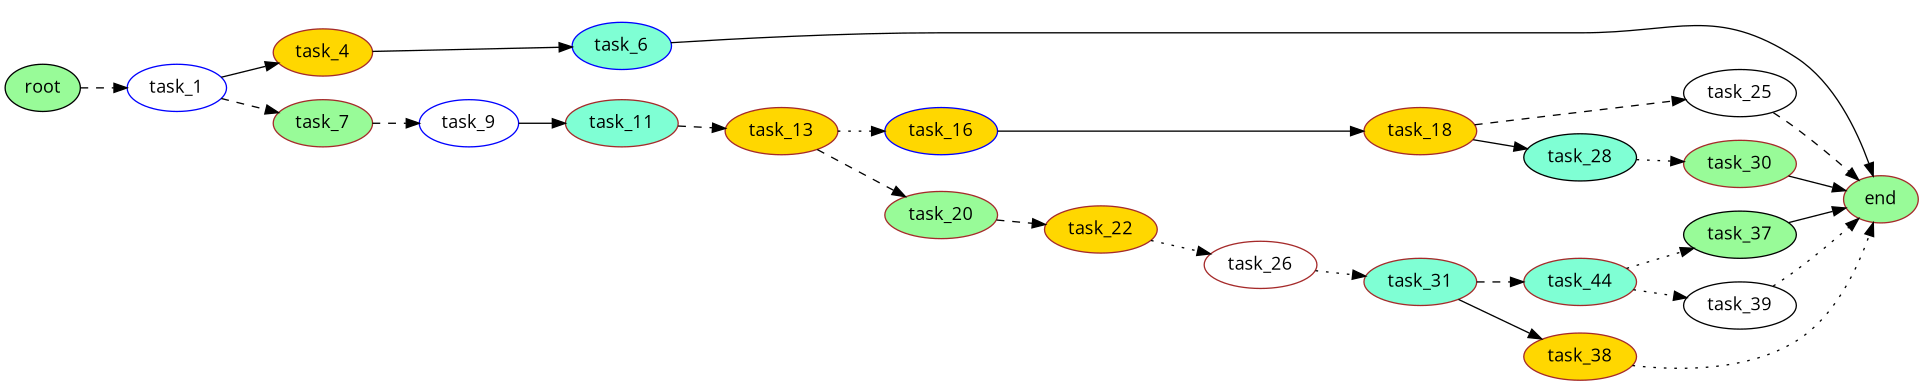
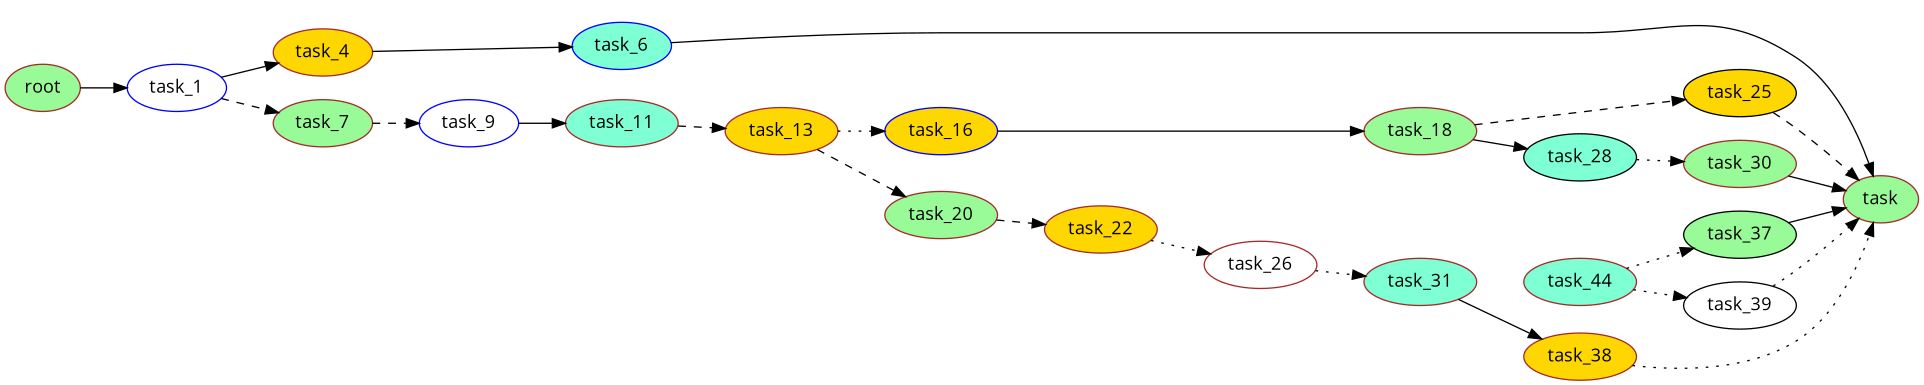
node "root": color black -> brown
edge "root" -> "task_1": style dashed -> solid
node "task_25": fillcolor white -> gold
node "task_18": fillcolor gold -> palegreen
node "end": label "end" -> "task"
edge "task_31" -> "task_44": removed
